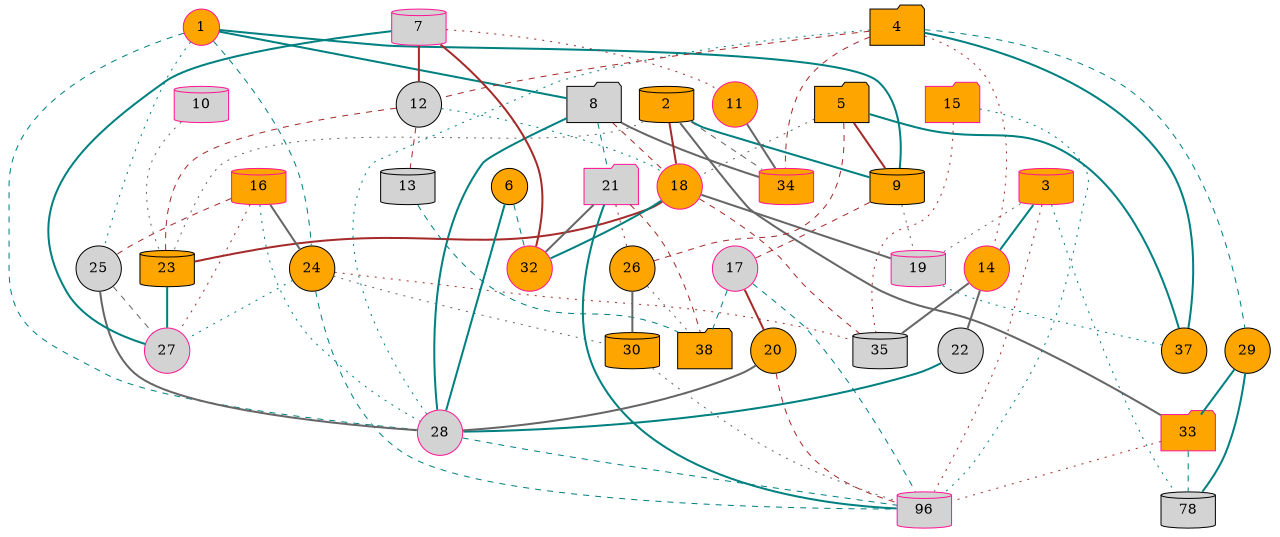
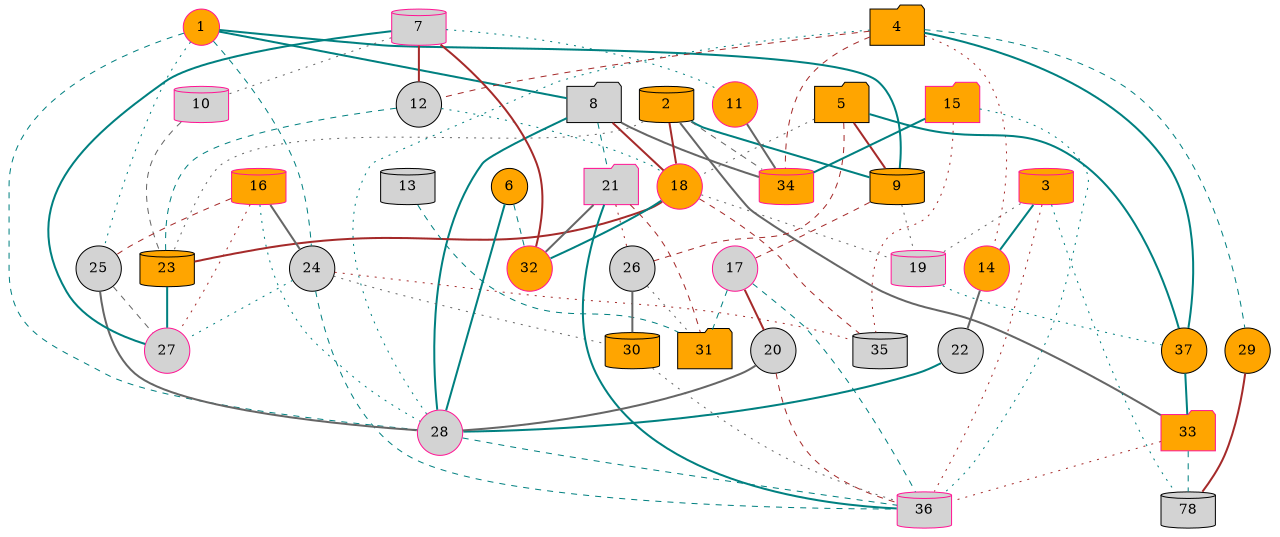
edge "7" -- "11": color brown -> teal
edge "7" -- "10": added
edge "12" -- "23": color brown -> teal
edge "8" -- "18": style dashed -> bold
edge "15" -- "34": added
edge "12" -- "13": removed
edge "10" -- "23": style dotted -> dashed
edge "18" -- "19": style bold -> dotted
node "24": fillcolor orange -> lightgrey
node "26": fillcolor orange -> lightgrey
edge "14" -- "35": removed
node "38": label "38" -> "31"
node "20": fillcolor orange -> lightgrey
edge "29" -- "33": now "37" -- "33"
edge "29" -- "78": color teal -> brown
node "96": label "96" -> "36"
